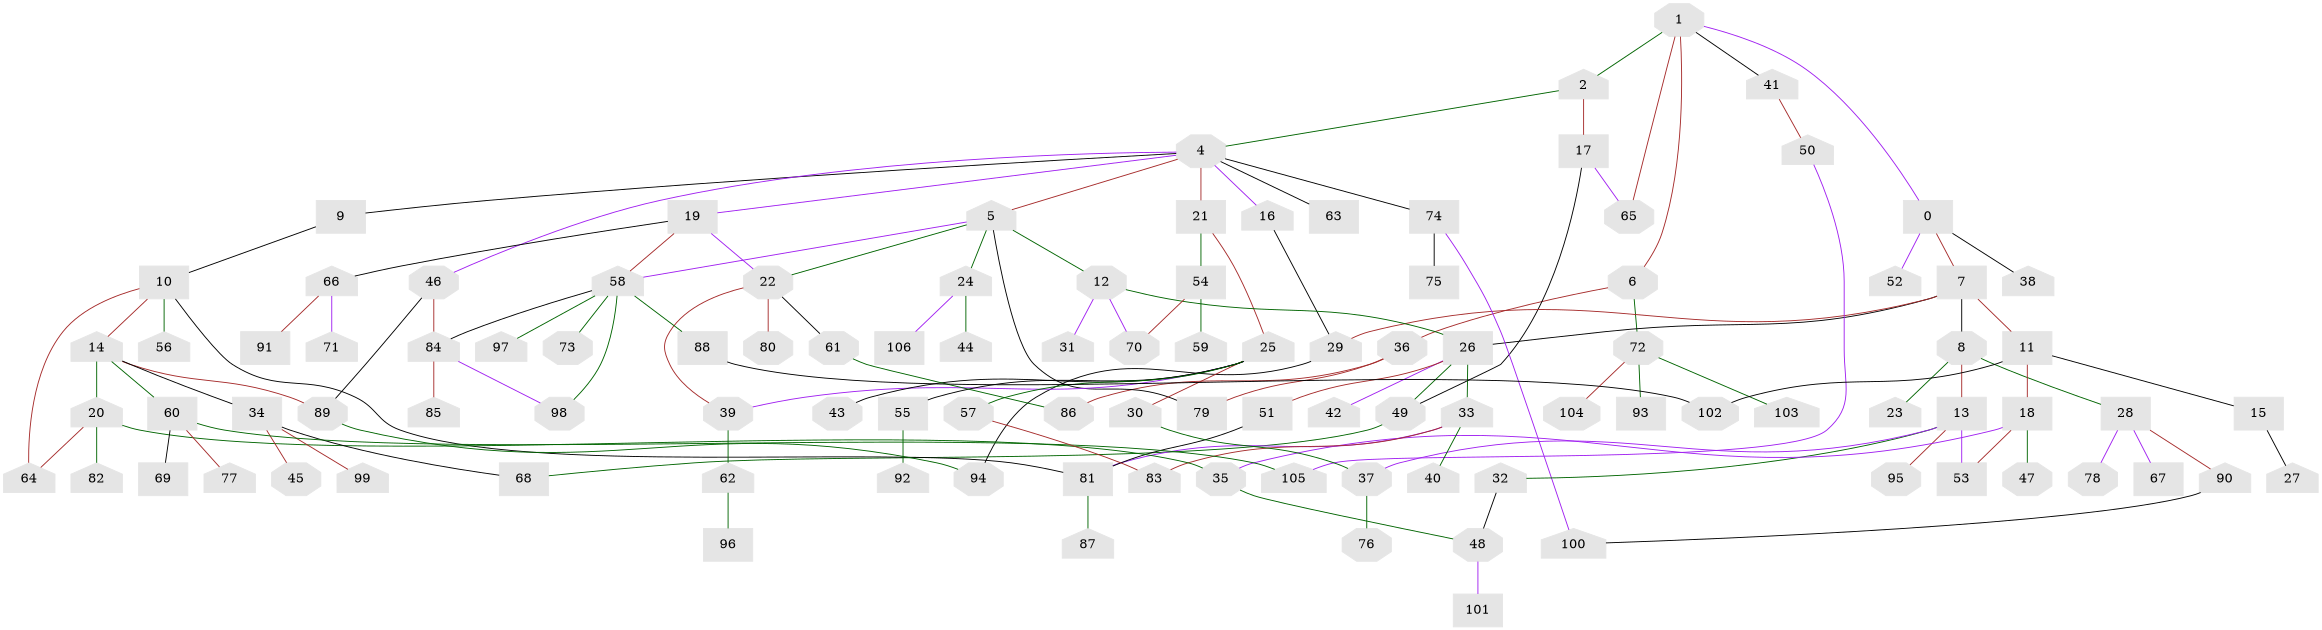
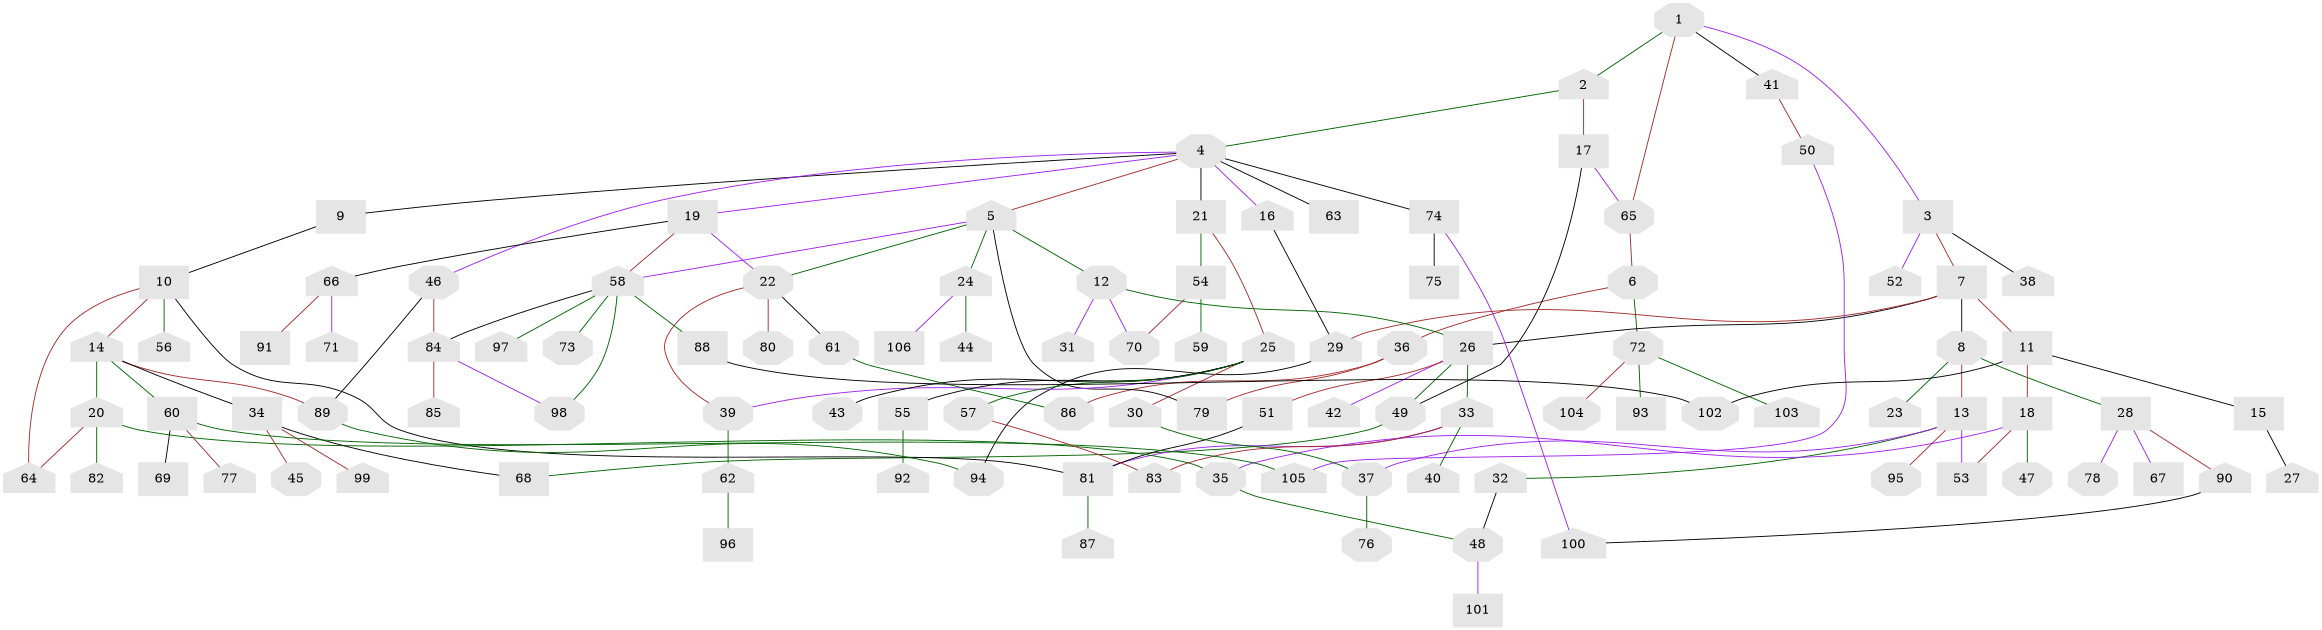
edge "1" -- "6": now "65" -- "6"
edge "4" -- "21": color brown -> black
node "0": label "0" -> "3"
